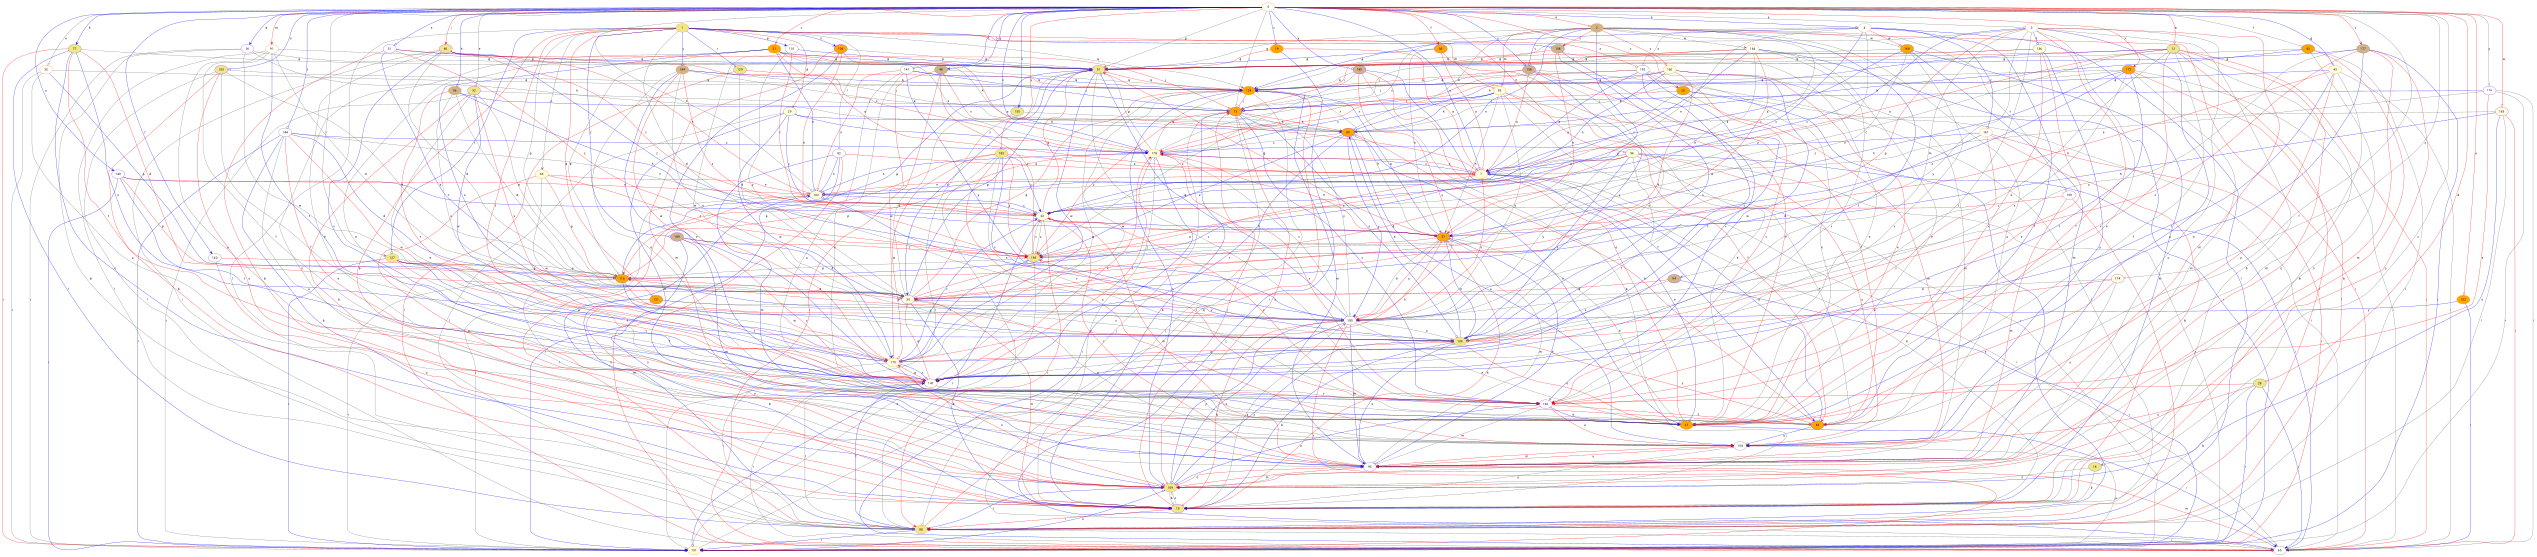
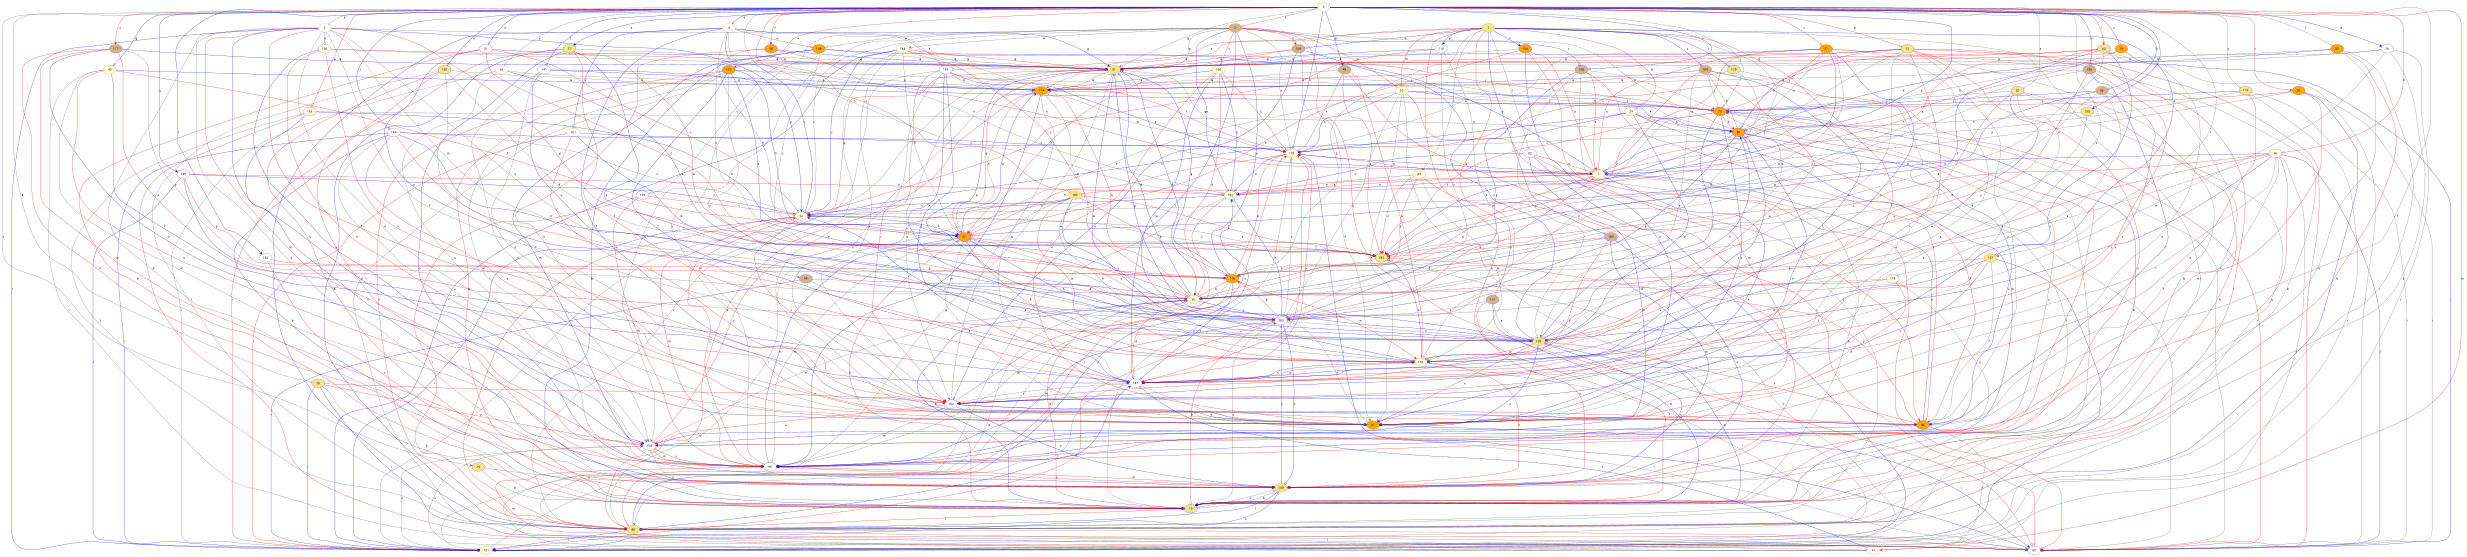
edge "0" -> "28": color red -> gray40
edge "4" -> "124": now "4" -> "51"
node "51": color purple -> darkorange
node "179": fillcolor white -> khaki
edge "141" -> "102": removed, label "n"
edge "183" -> "7": reversed
edge "124" -> "109": removed, label "o"
edge "139" -> "51": added, label "g"
node "121": fillcolor orange -> tan
node "30": color purple -> darkorange
node "152": removed
edge "91" -> "88": reversed
edge "161" -> "15": now "172" -> "15"
edge "177" -> "131": now "3" -> "131"
